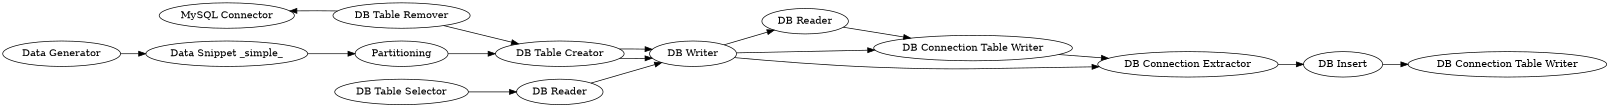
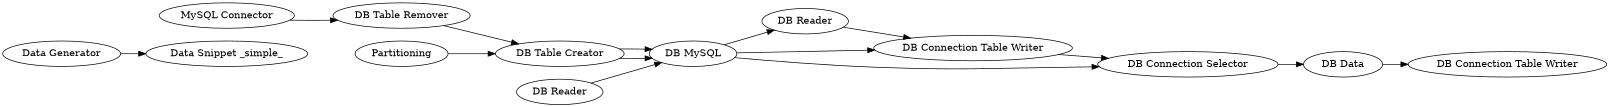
edge "DB Table Remover" -> "MySQL Connector": reversed
edge "Data Snippet _simple_" -> "Partitioning": removed
node "DB Writer": label "DB Writer" -> "DB MySQL"
node "DB Connection Extractor": label "DB Connection Extractor" -> "DB Connection Selector"
node "DB Insert": label "DB Insert" -> "DB Data"
node "DB Table Selector": removed
